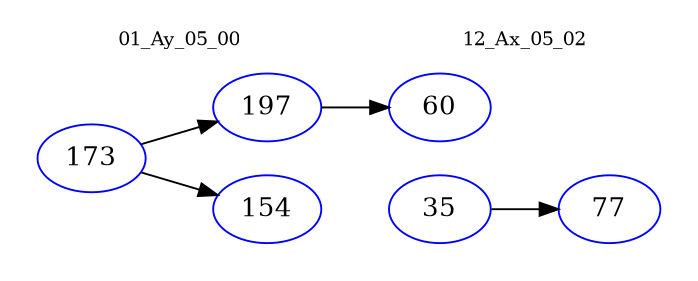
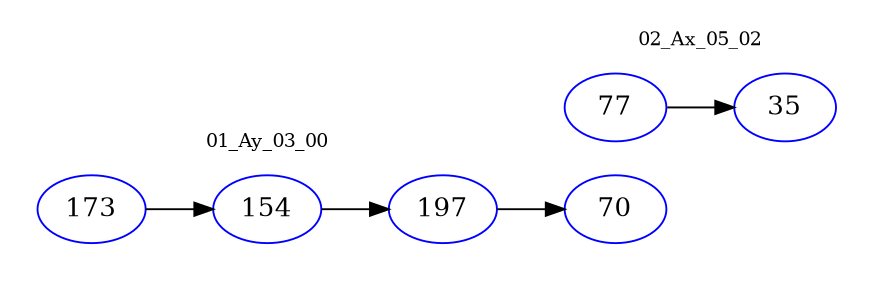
cluster "01_Ay_05_00": label "01_Ay_05_00" -> "01_Ay_03_00"
cluster "12_Ax_05_02": label "12_Ax_05_02" -> "02_Ax_05_02"
node "60": label "60" -> "70"
edge "173" -> "197": now "154" -> "197"
edge "35" -> "77": reversed
